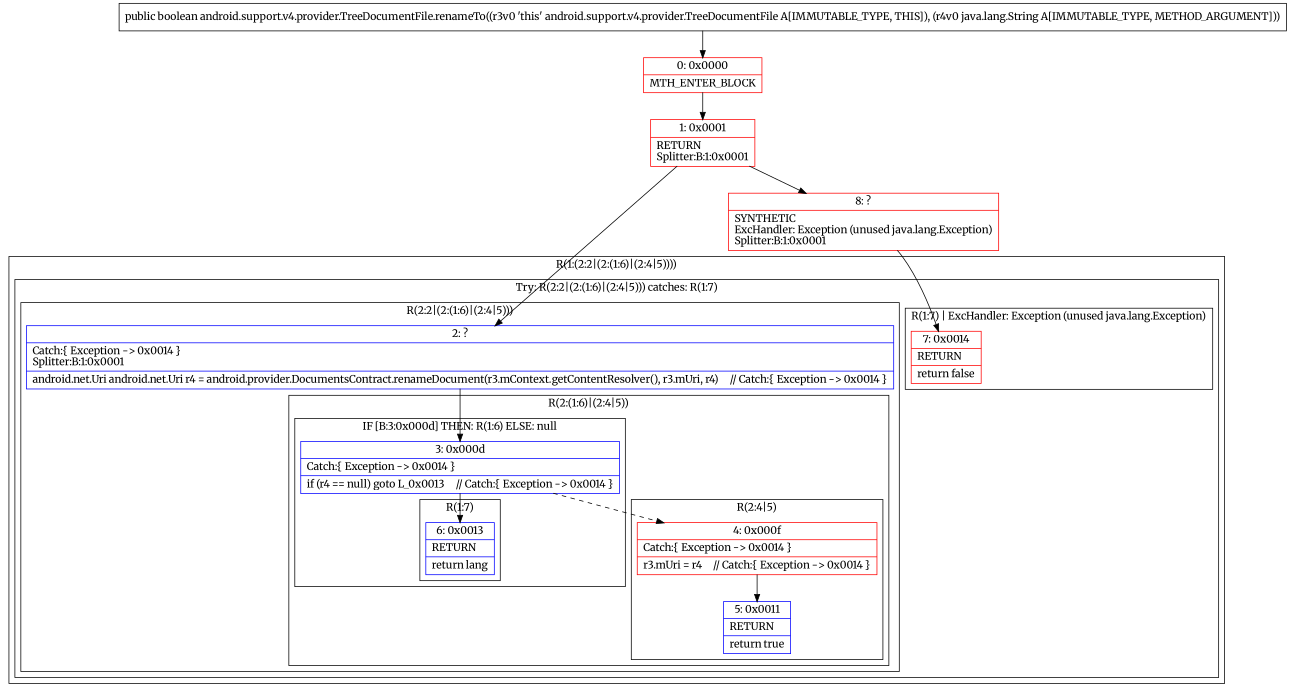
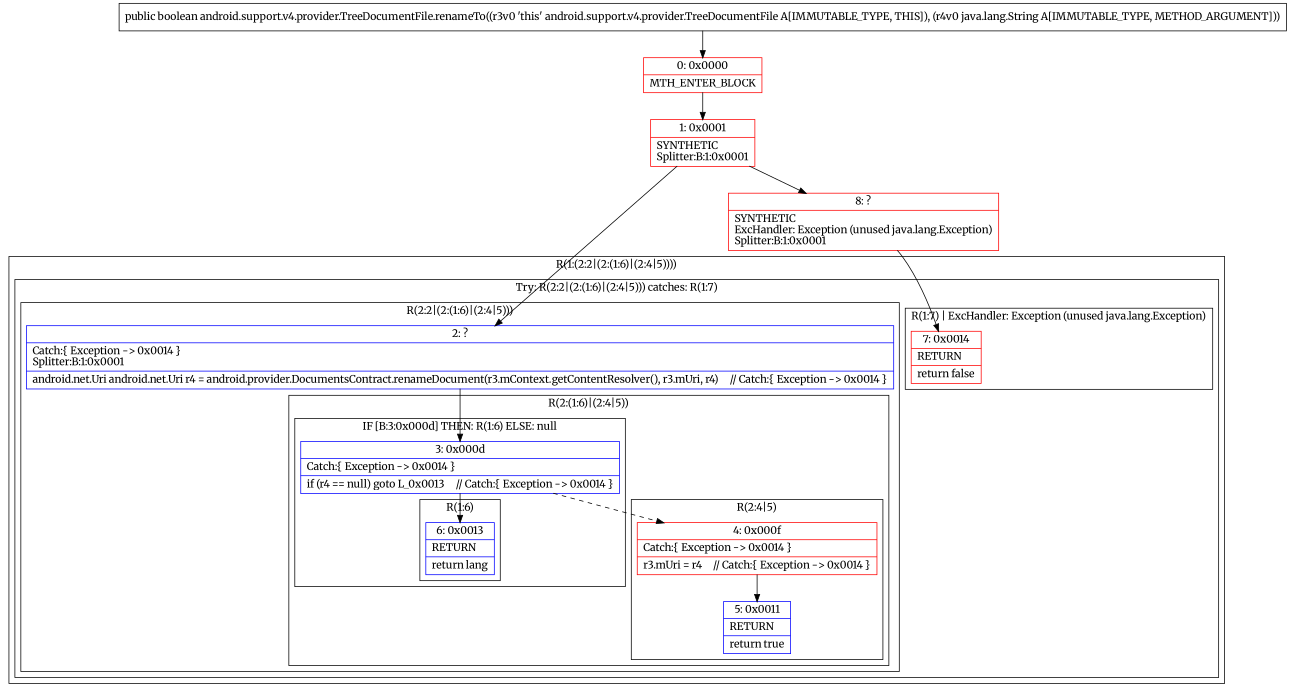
node "1: 0x0001": text "RETURN" -> "SYNTHETIC"
cluster "R(1:7)": label "R(1:7)" -> "R(1:6)"
